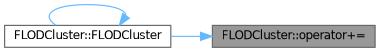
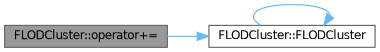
edge "FLODCluster::FLODCluster" -> "FLODCluster::operator+=": reversed
